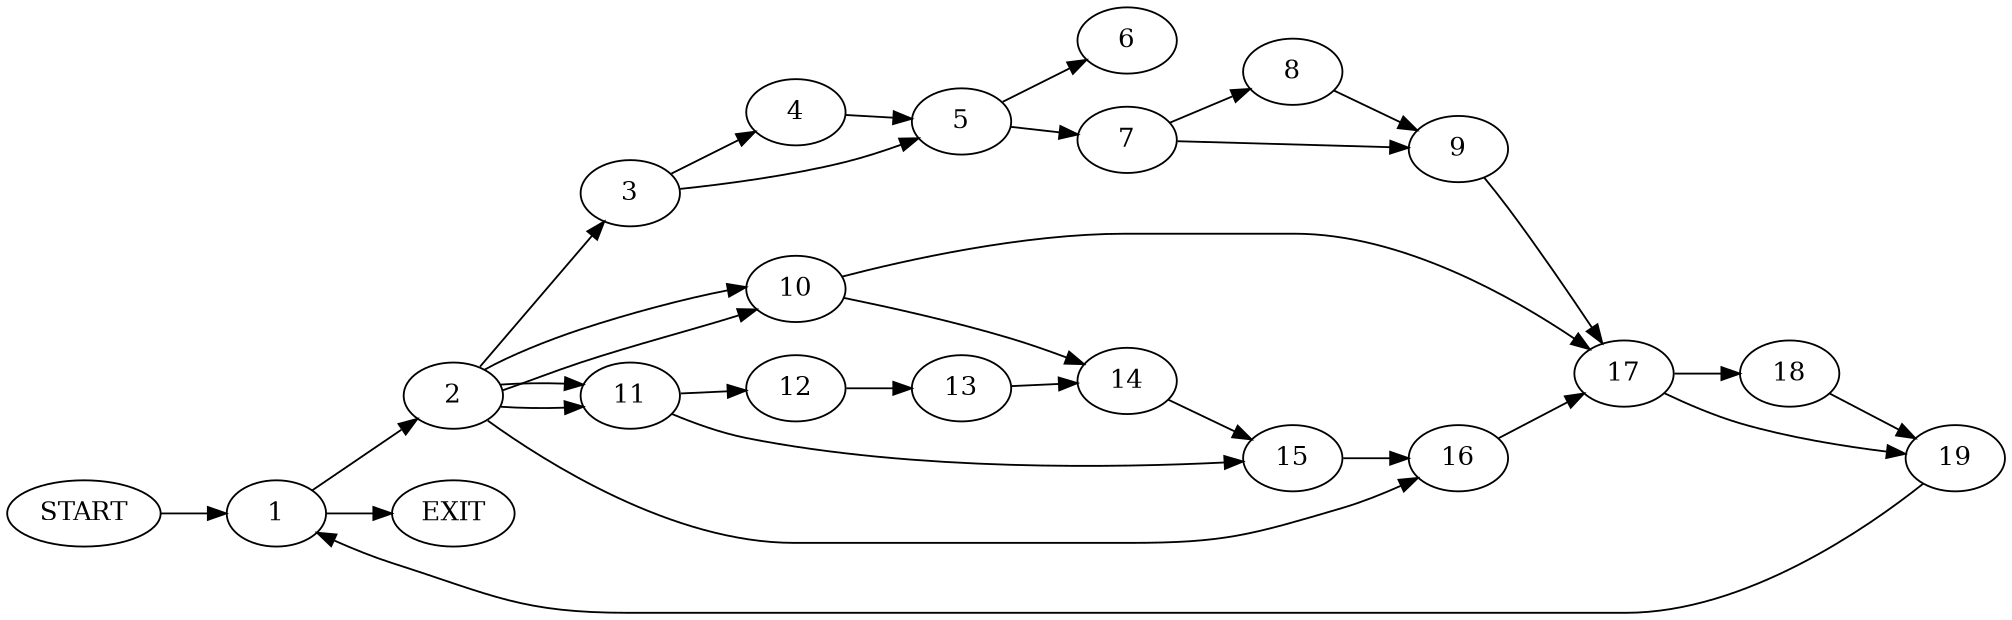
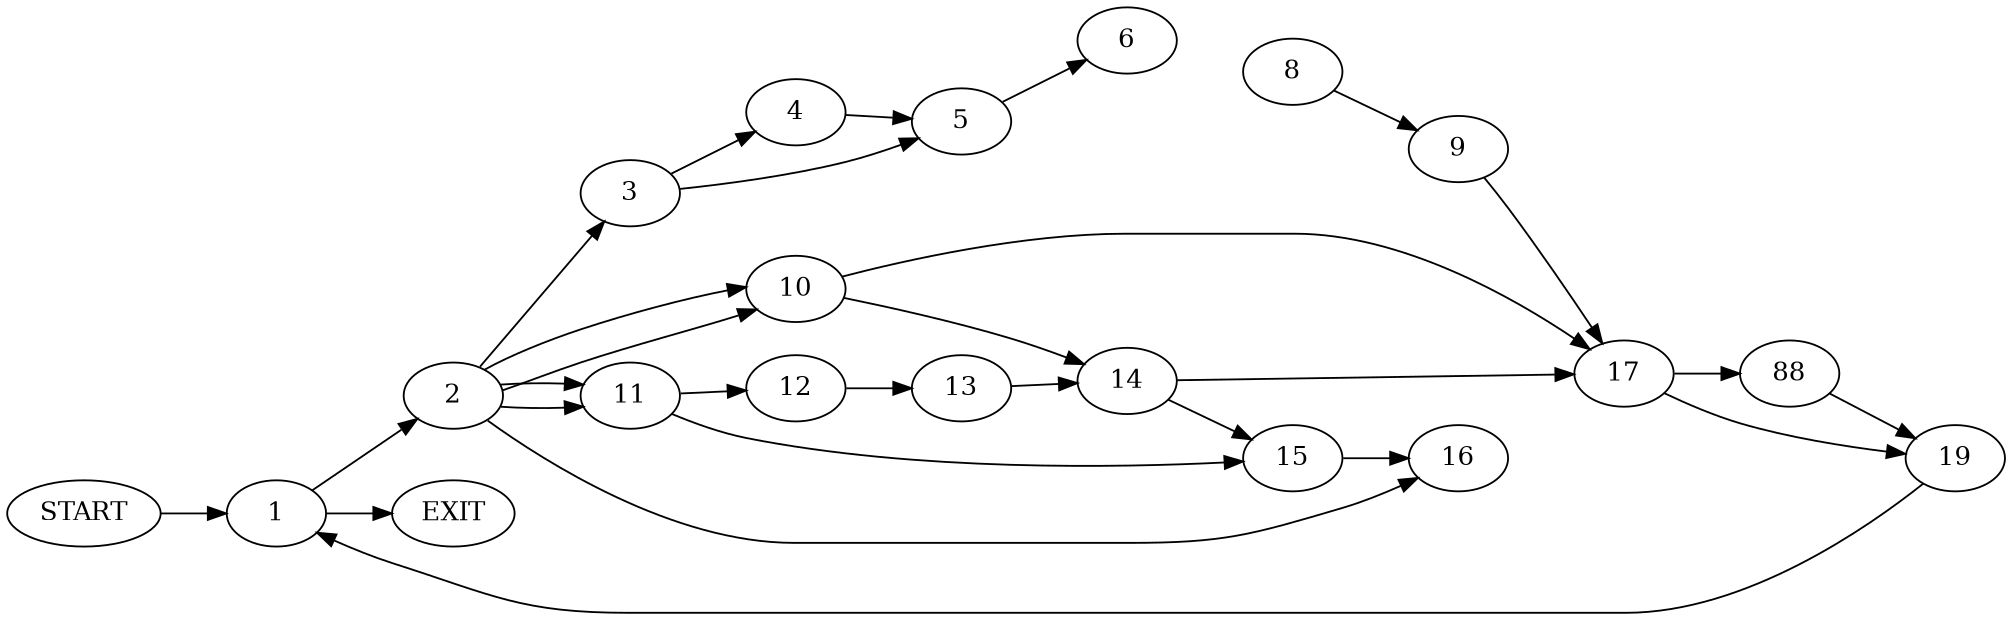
node "7": removed
node "18": label "18" -> "88"
edge "16" -> "17": now "14" -> "17"
